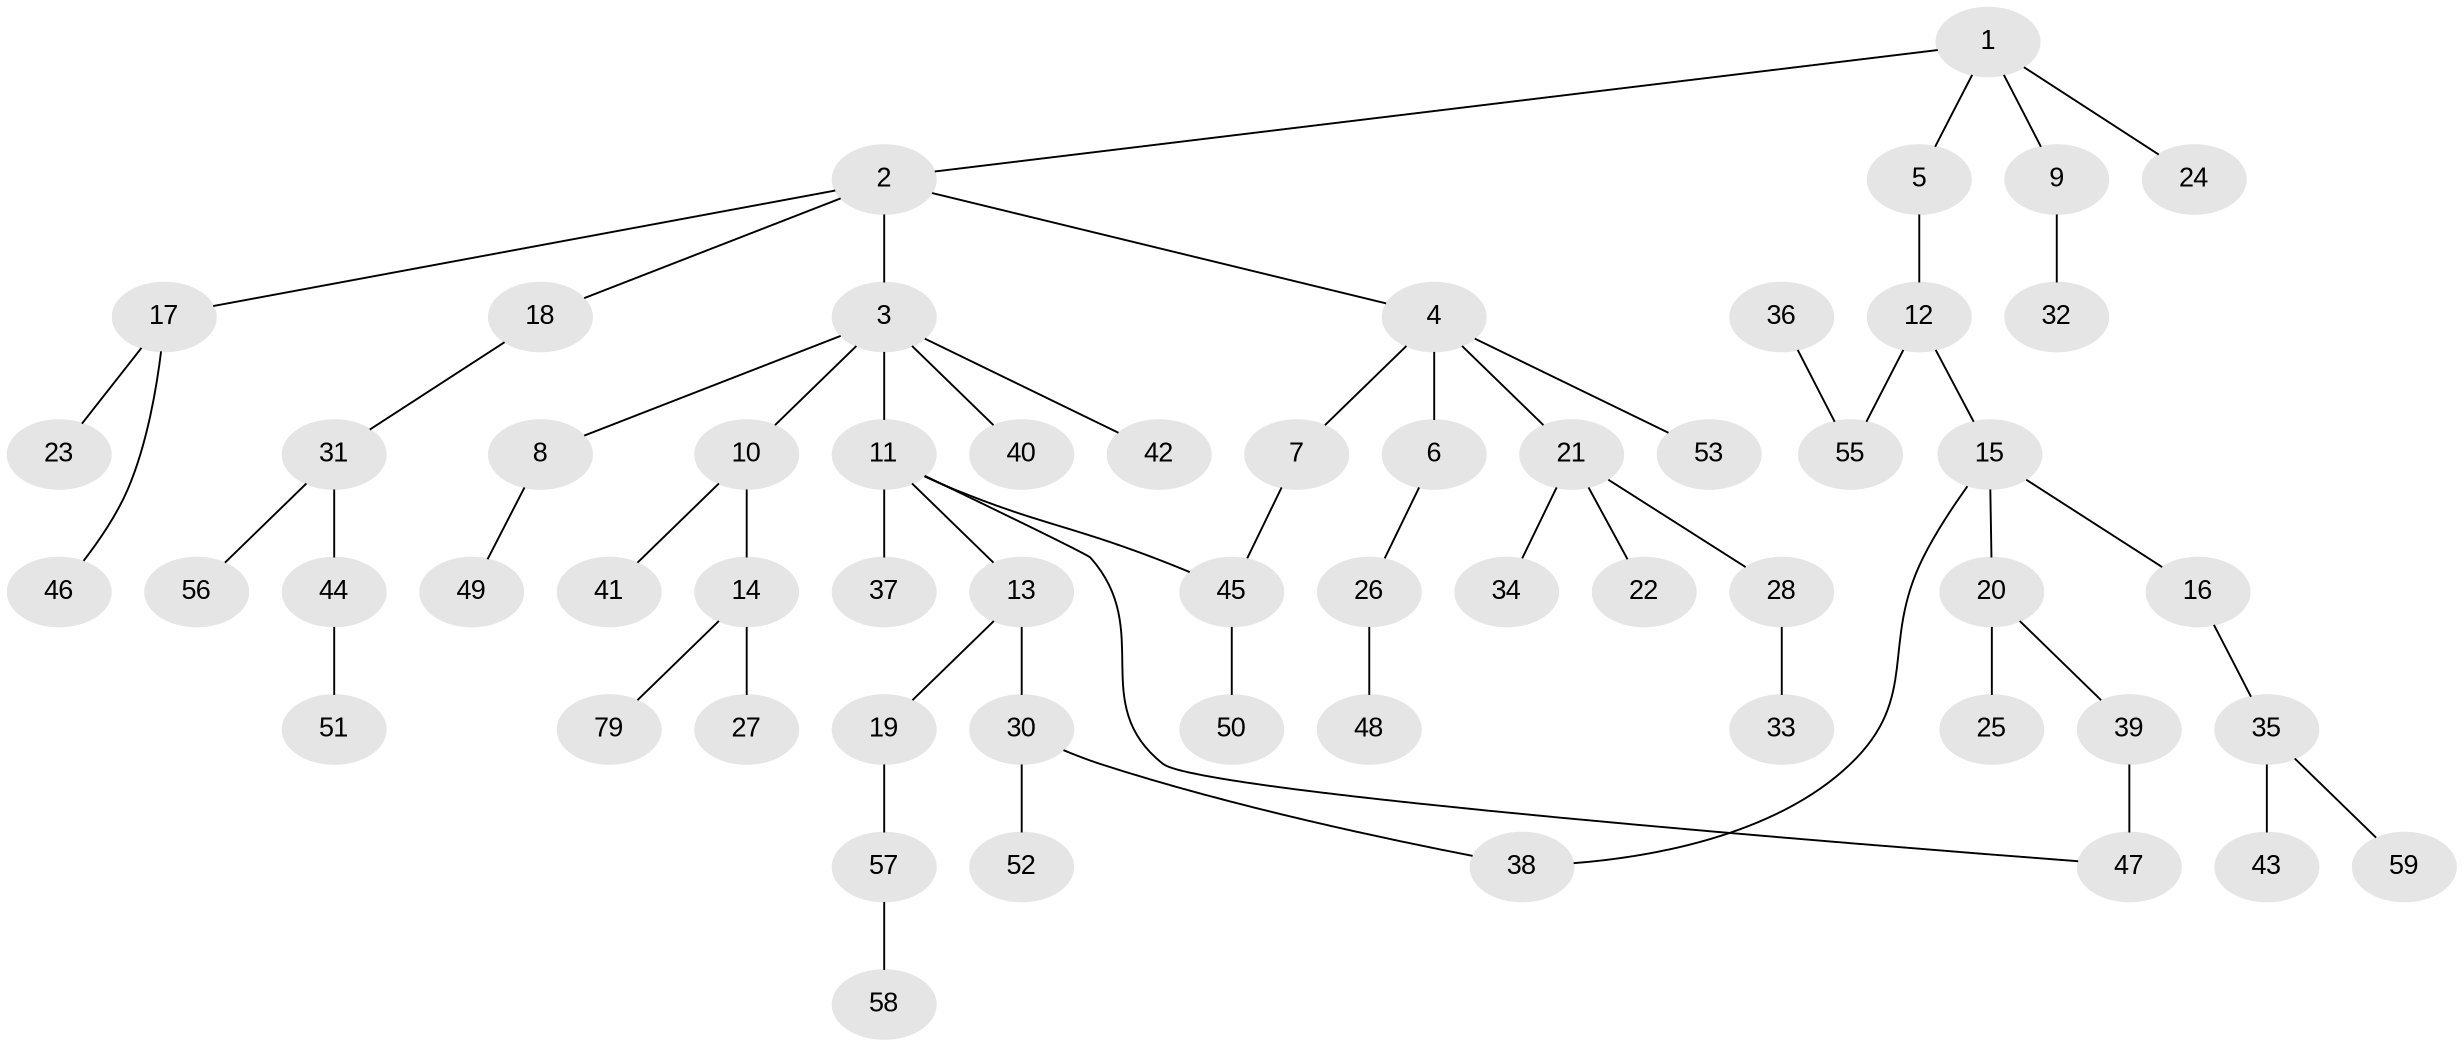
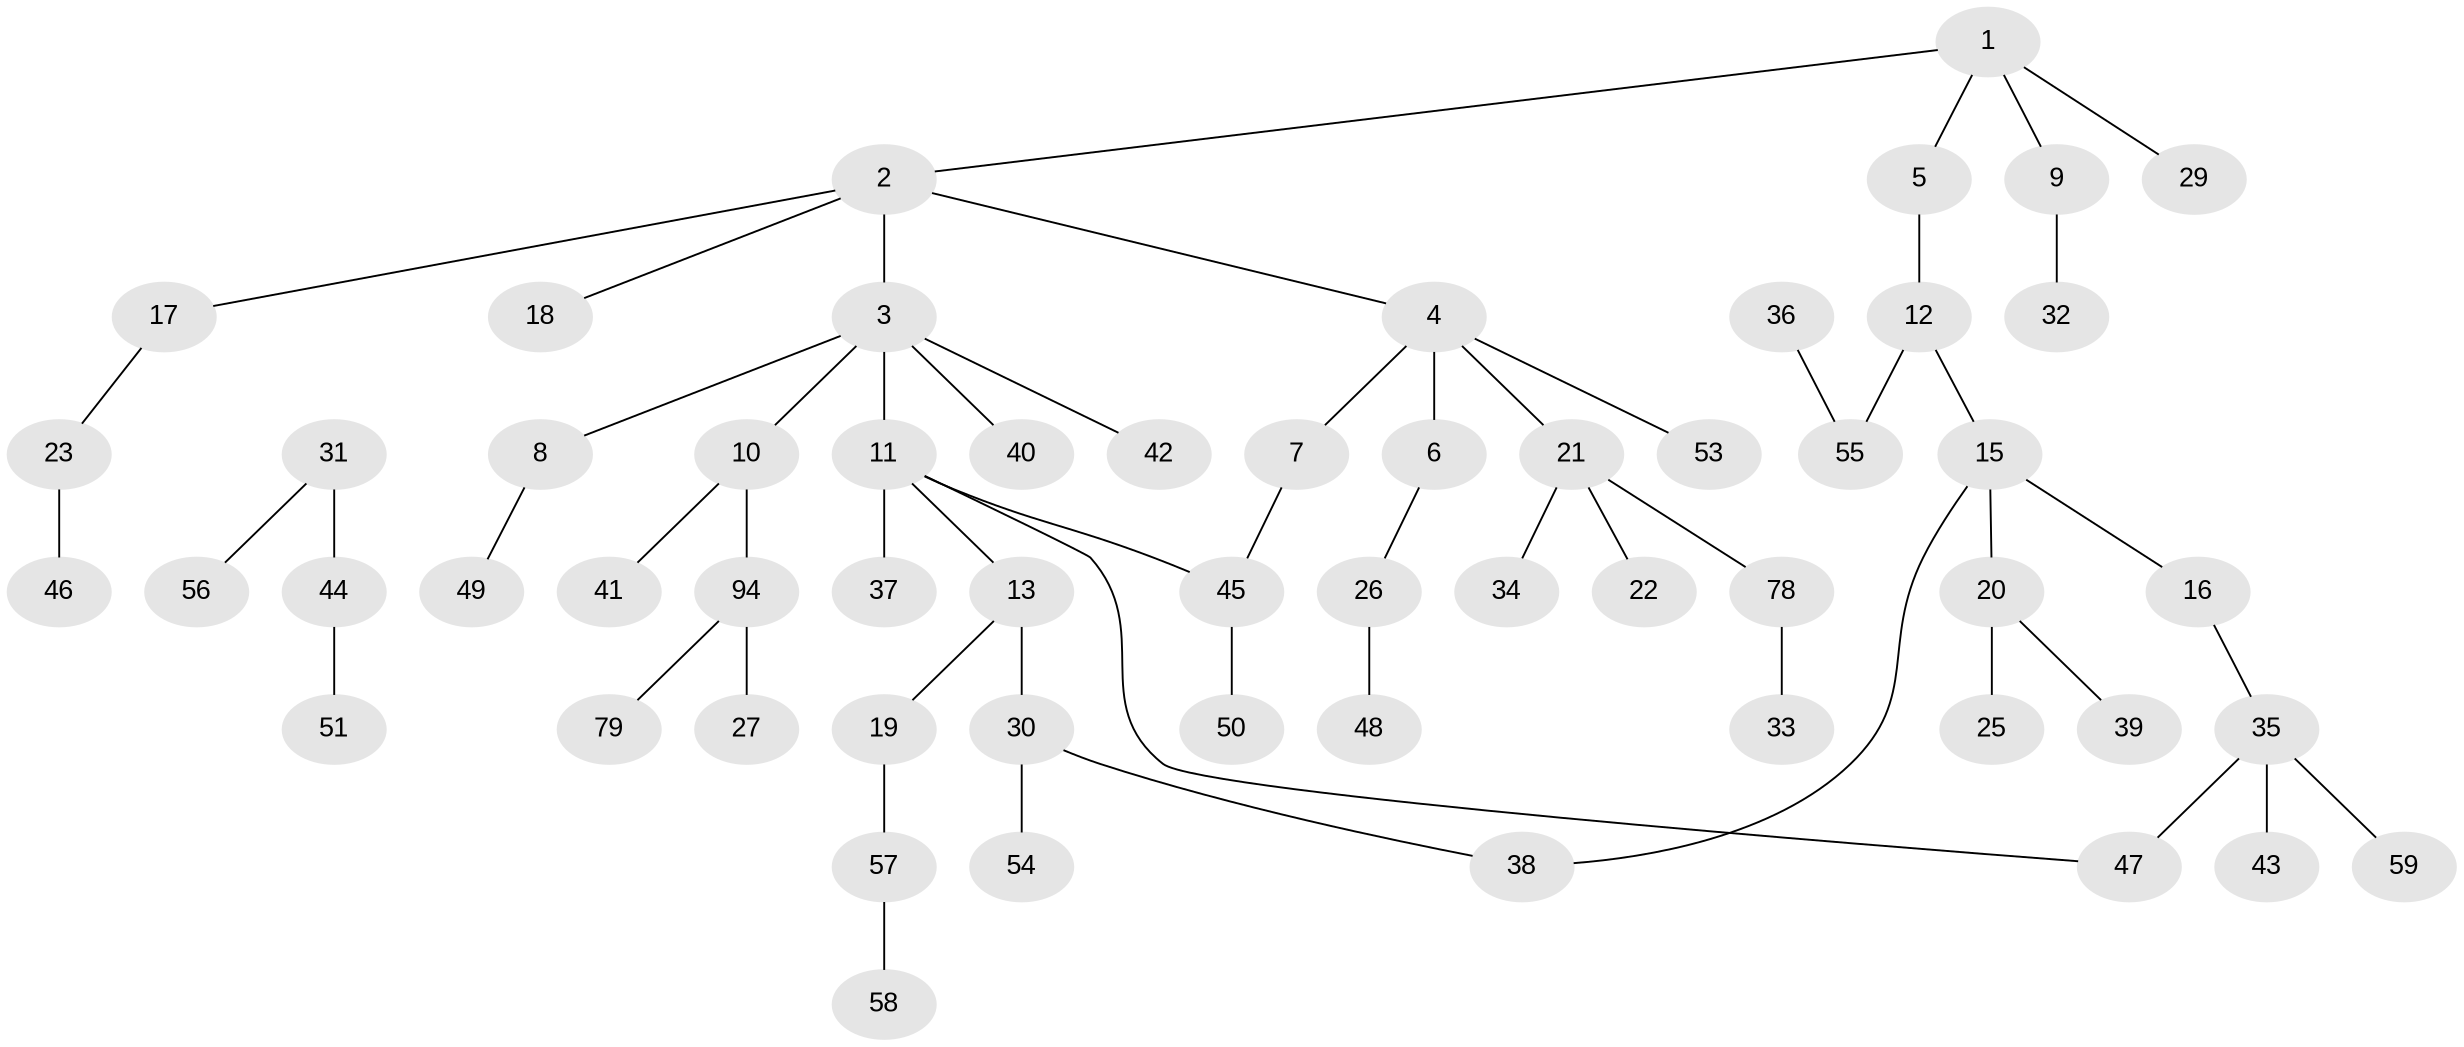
node "24": label "24" -> "29"
edge "18" -- "31": removed
edge "17" -- "46": now "23" -- "46"
node "14": label "14" -> "94"
node "28": label "28" -> "78"
edge "39" -- "47": now "35" -- "47"
node "52": label "52" -> "54"
